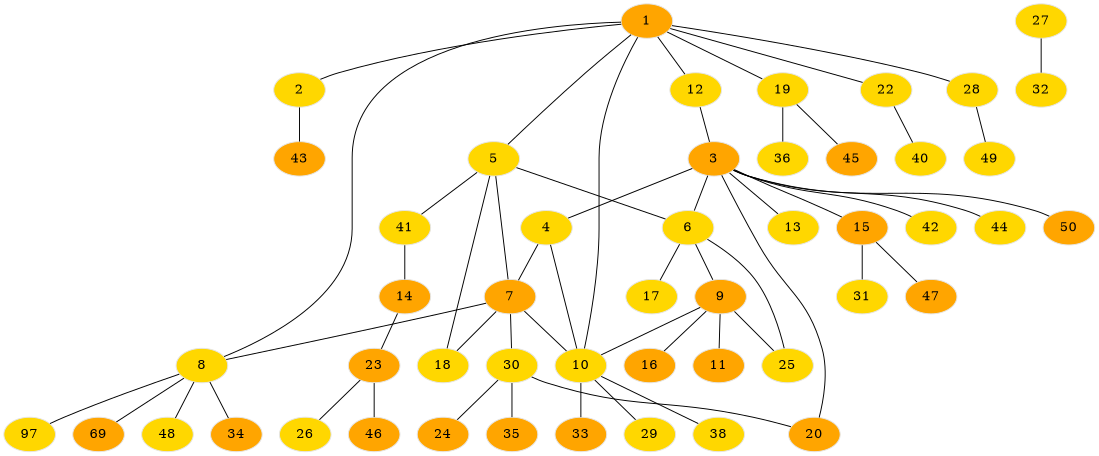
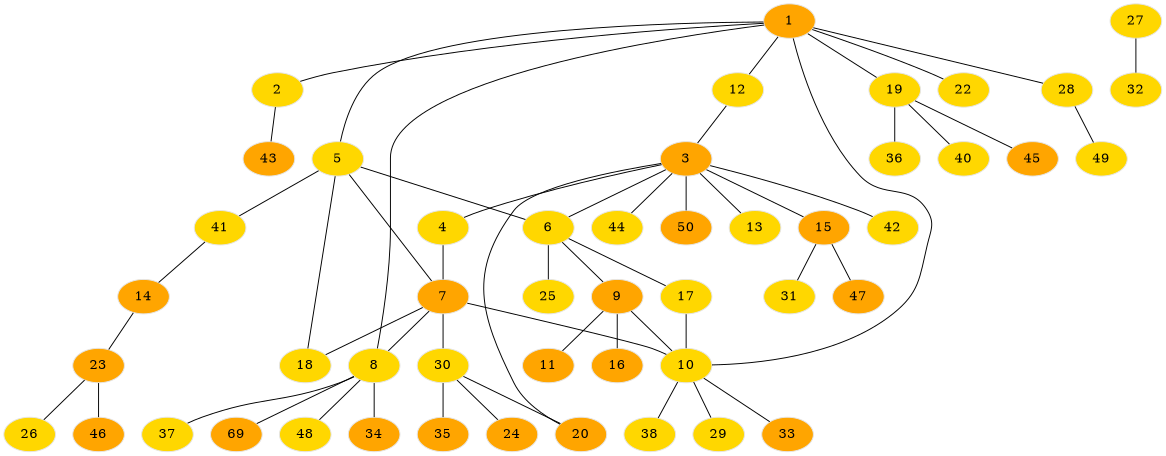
edge "22" -- "40": now "19" -- "40"
edge "4" -- "10": now "17" -- "10"
edge "9" -- "25": removed
node "97": label "97" -> "37"
